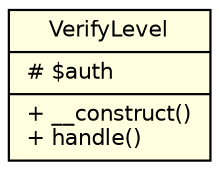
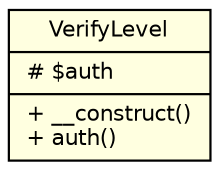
node "VerifyLevel": text "+ handle()" -> "+ auth()"
